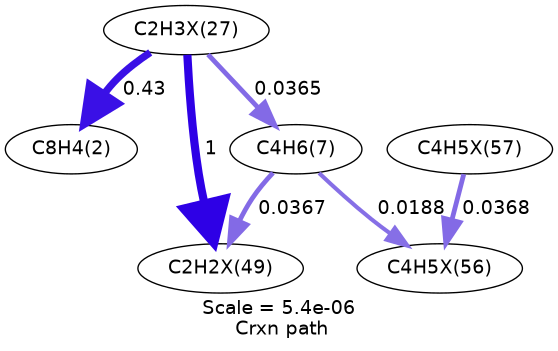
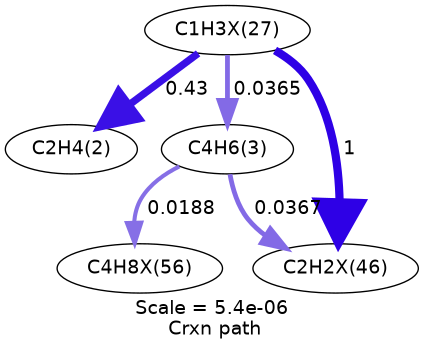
node "C2H3X(27)": label "C2H3X(27)" -> "C1H3X(27)"
node "C8H4(2)": label "C8H4(2)" -> "C2H4(2)"
node "C4H6(7)": label "C4H6(7)" -> "C4H6(3)"
node "C4H5X(57)": removed
node "C2H2X(49)": label "C2H2X(49)" -> "C2H2X(46)"
node "C4H5X(56)": label "C4H5X(56)" -> "C4H8X(56)"
